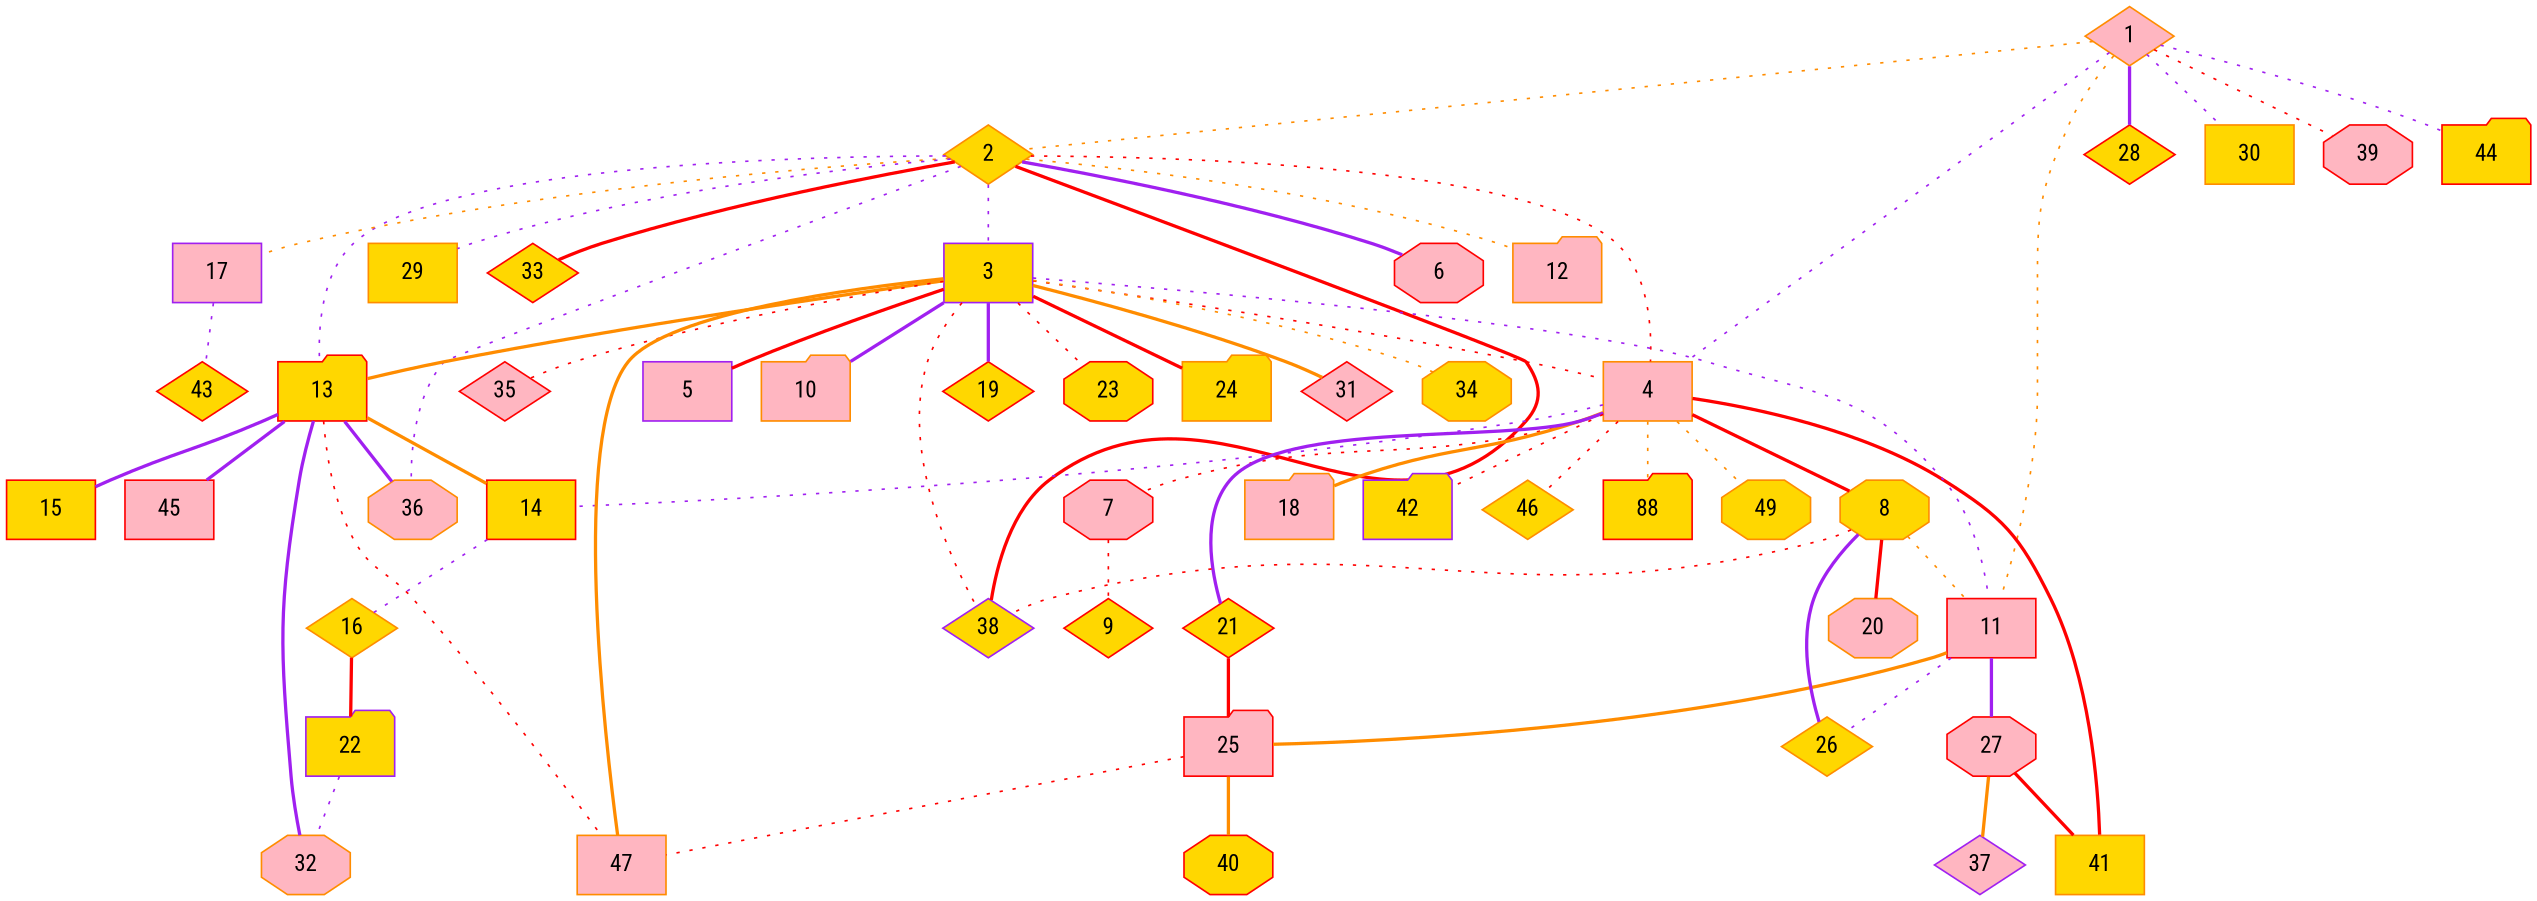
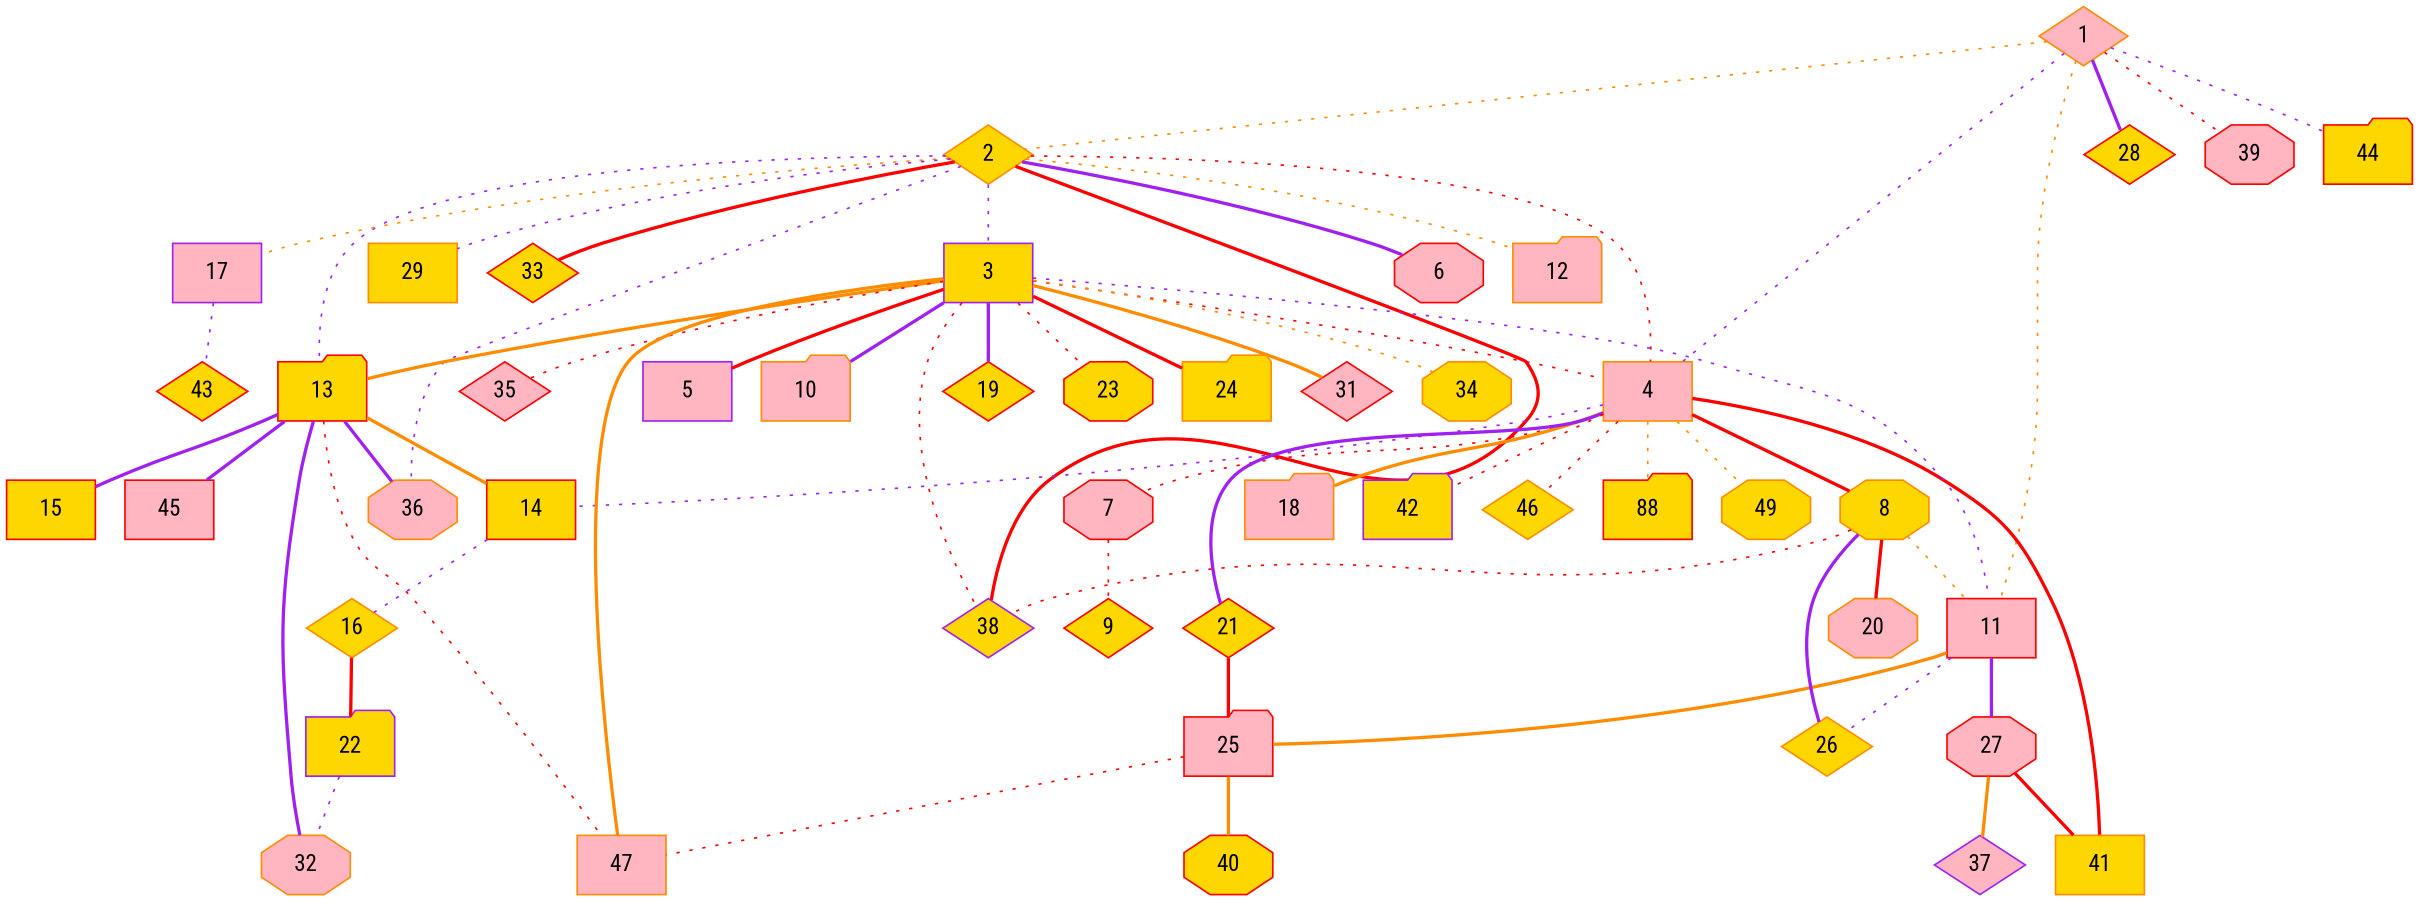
node "30": removed
